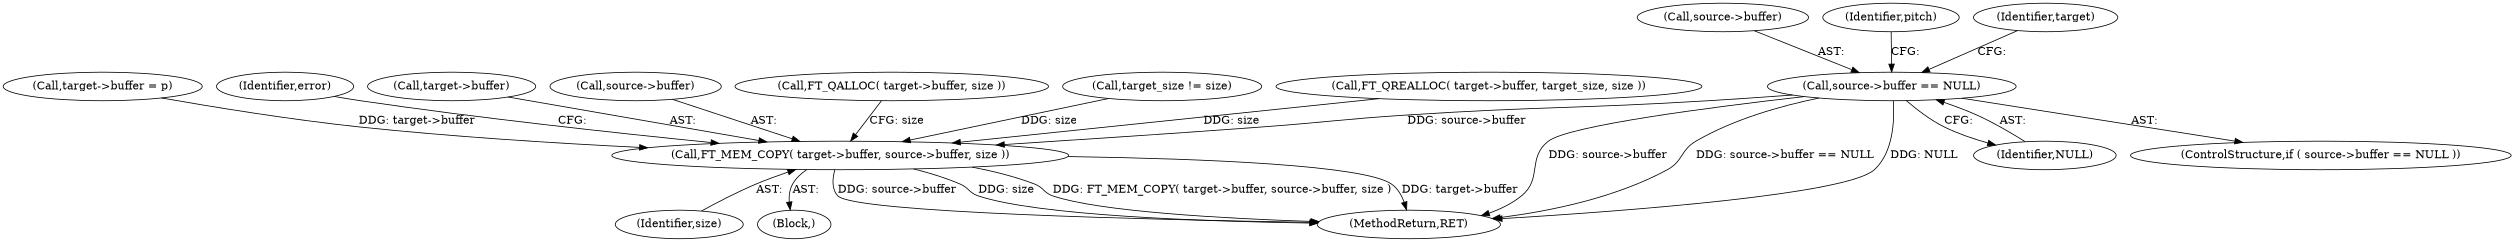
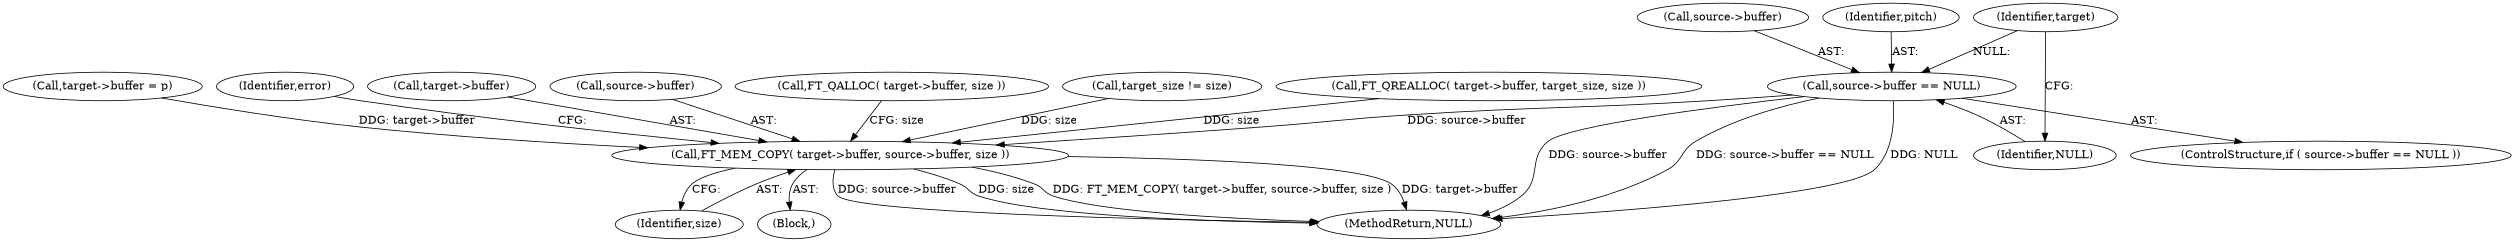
edge "(Identifier,pitch)" -> "(Call,source->buffer == NULL)": label "CFG: " -> "AST: "
edge "(Identifier,target)" -> "(Call,source->buffer == NULL)": label "CFG: " -> "NULL: "
edge "(Call,source->buffer == NULL)" -> "(Identifier,NULL)": now "(Identifier,target)" -> "(Identifier,NULL)"
edge "(Call,FT_MEM_COPY( target->buffer, source->buffer, size ))" -> "(Identifier,size)": added, label "CFG:"
node "(MethodReturn,RET)": label "(MethodReturn,RET)" -> "(MethodReturn,NULL)"
